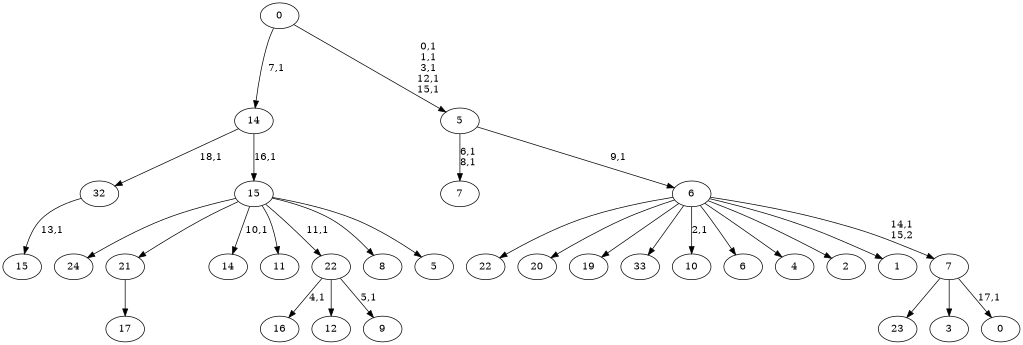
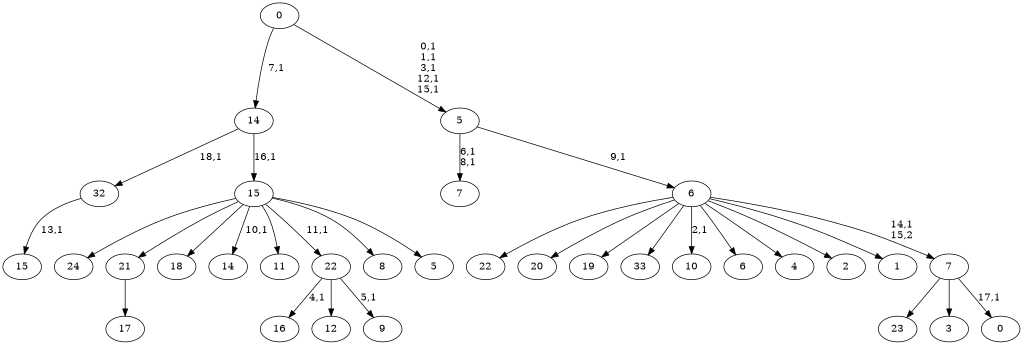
node "18": added
